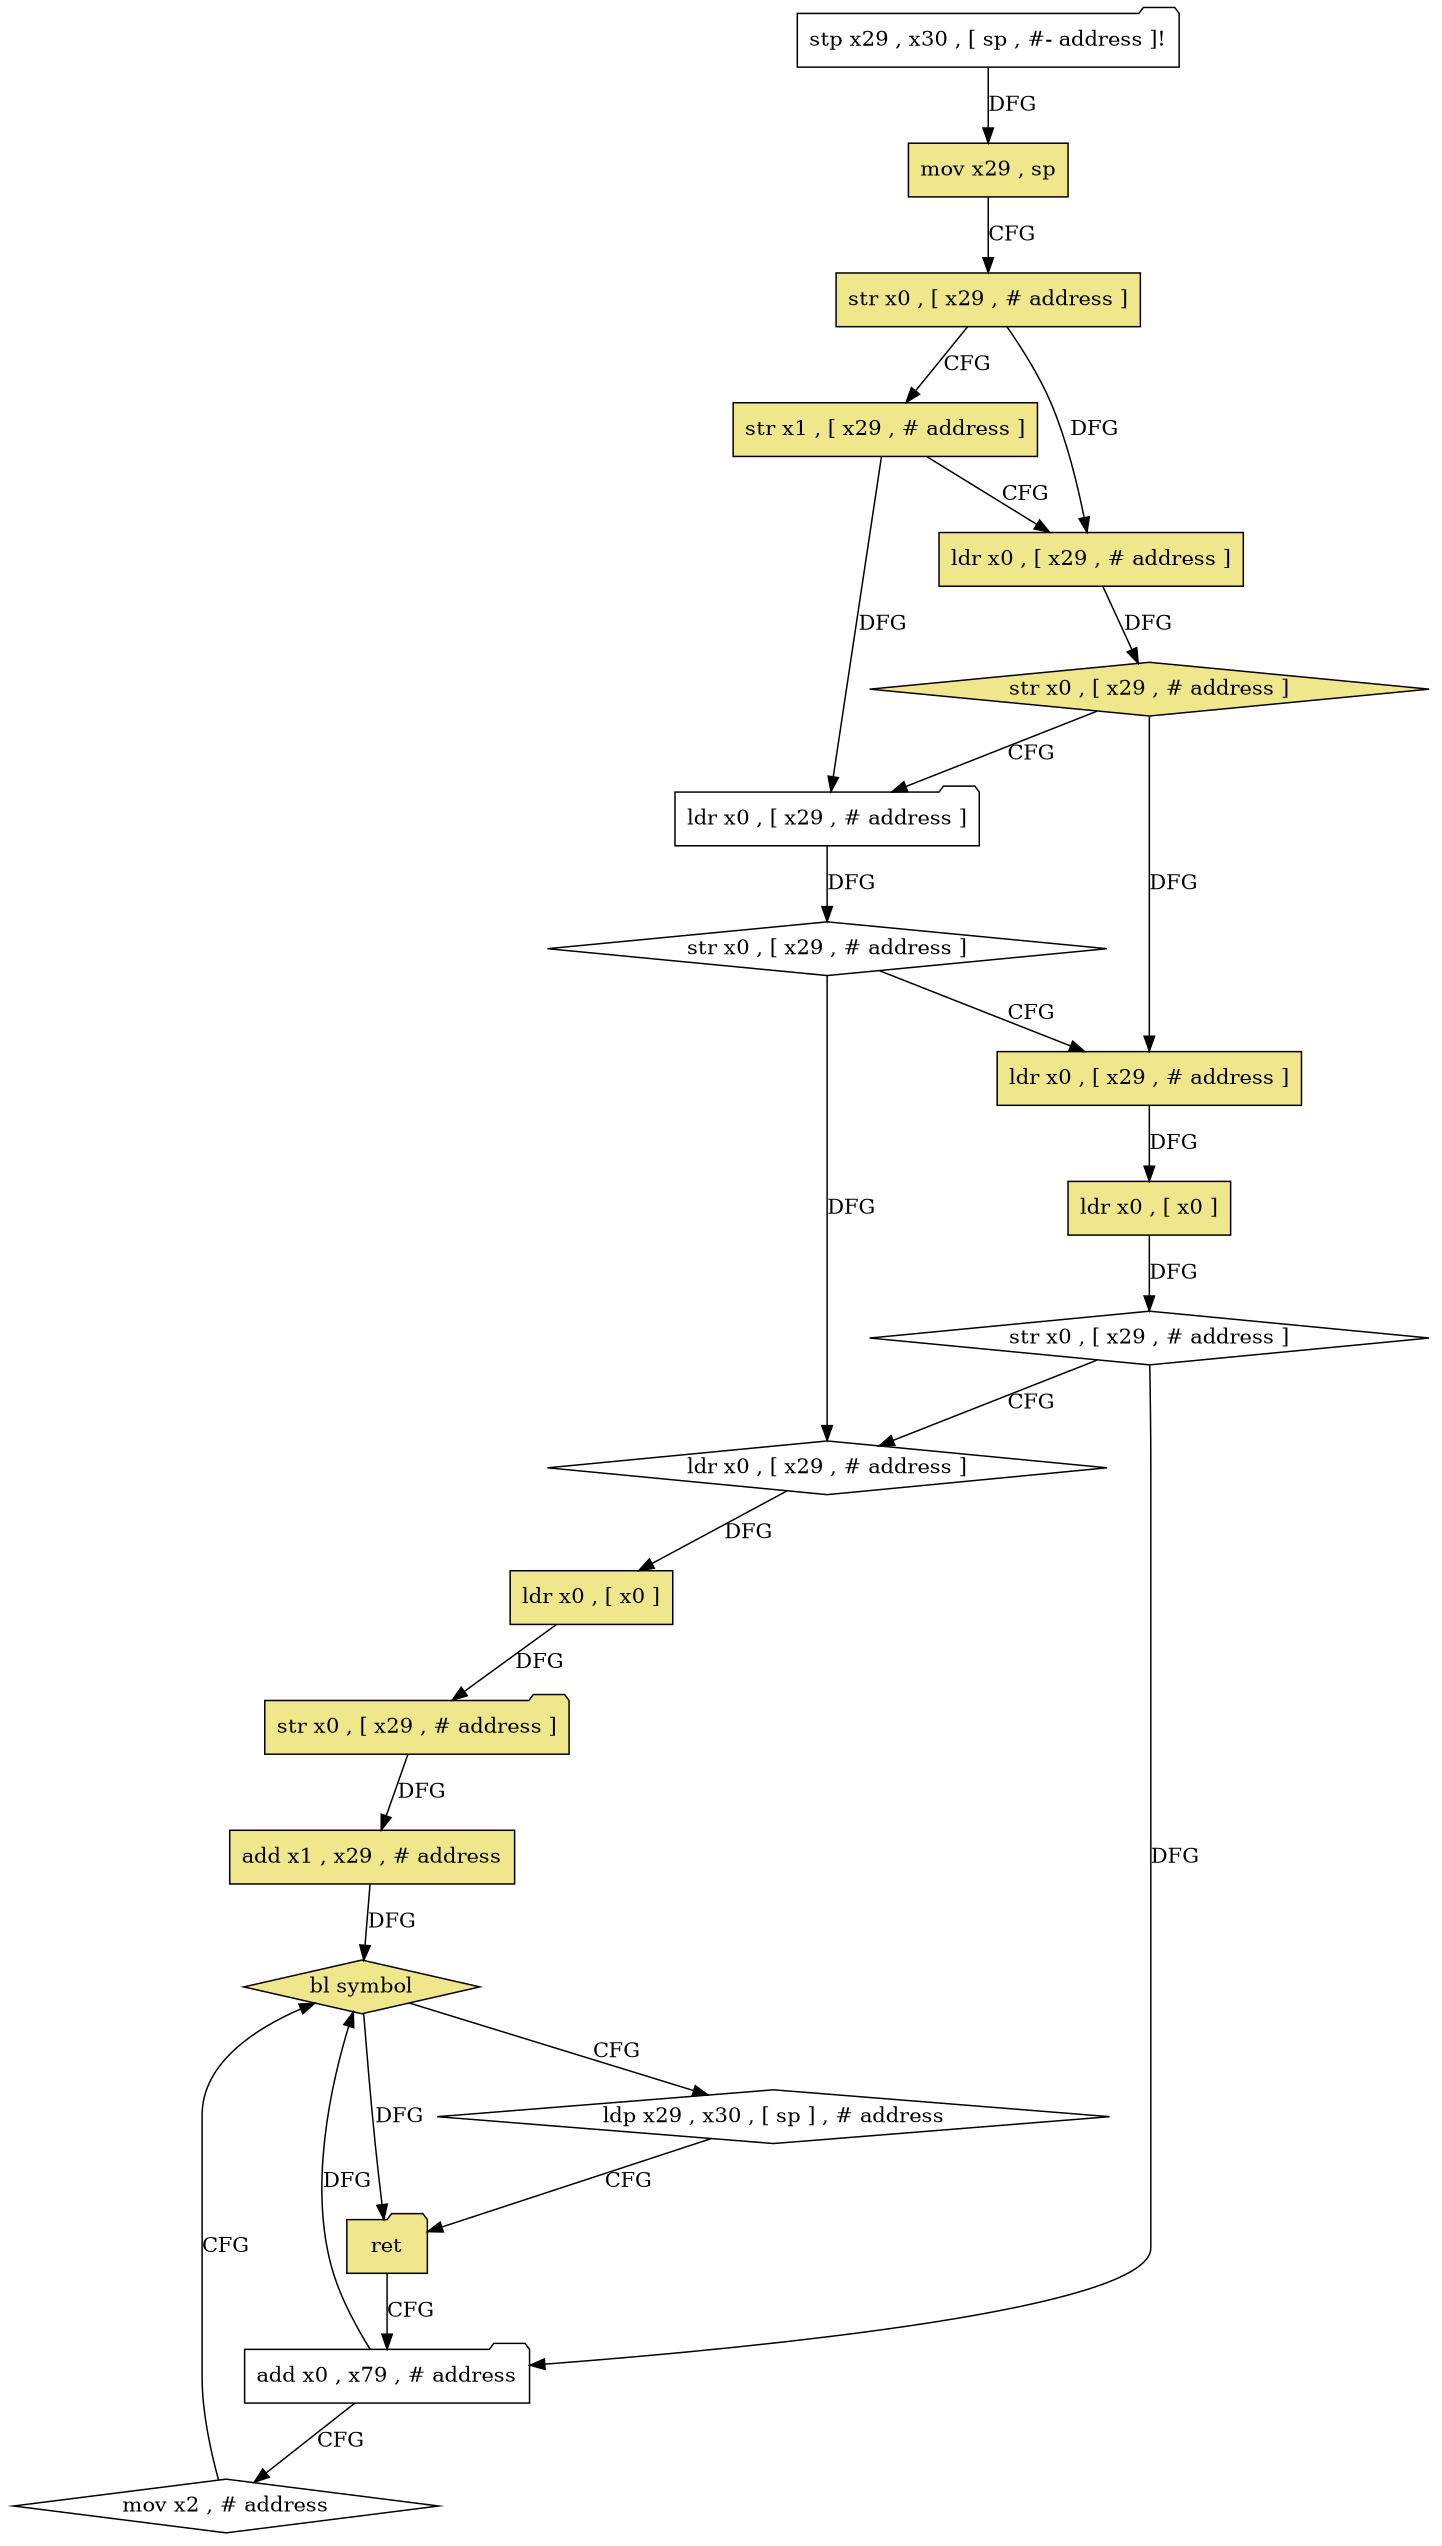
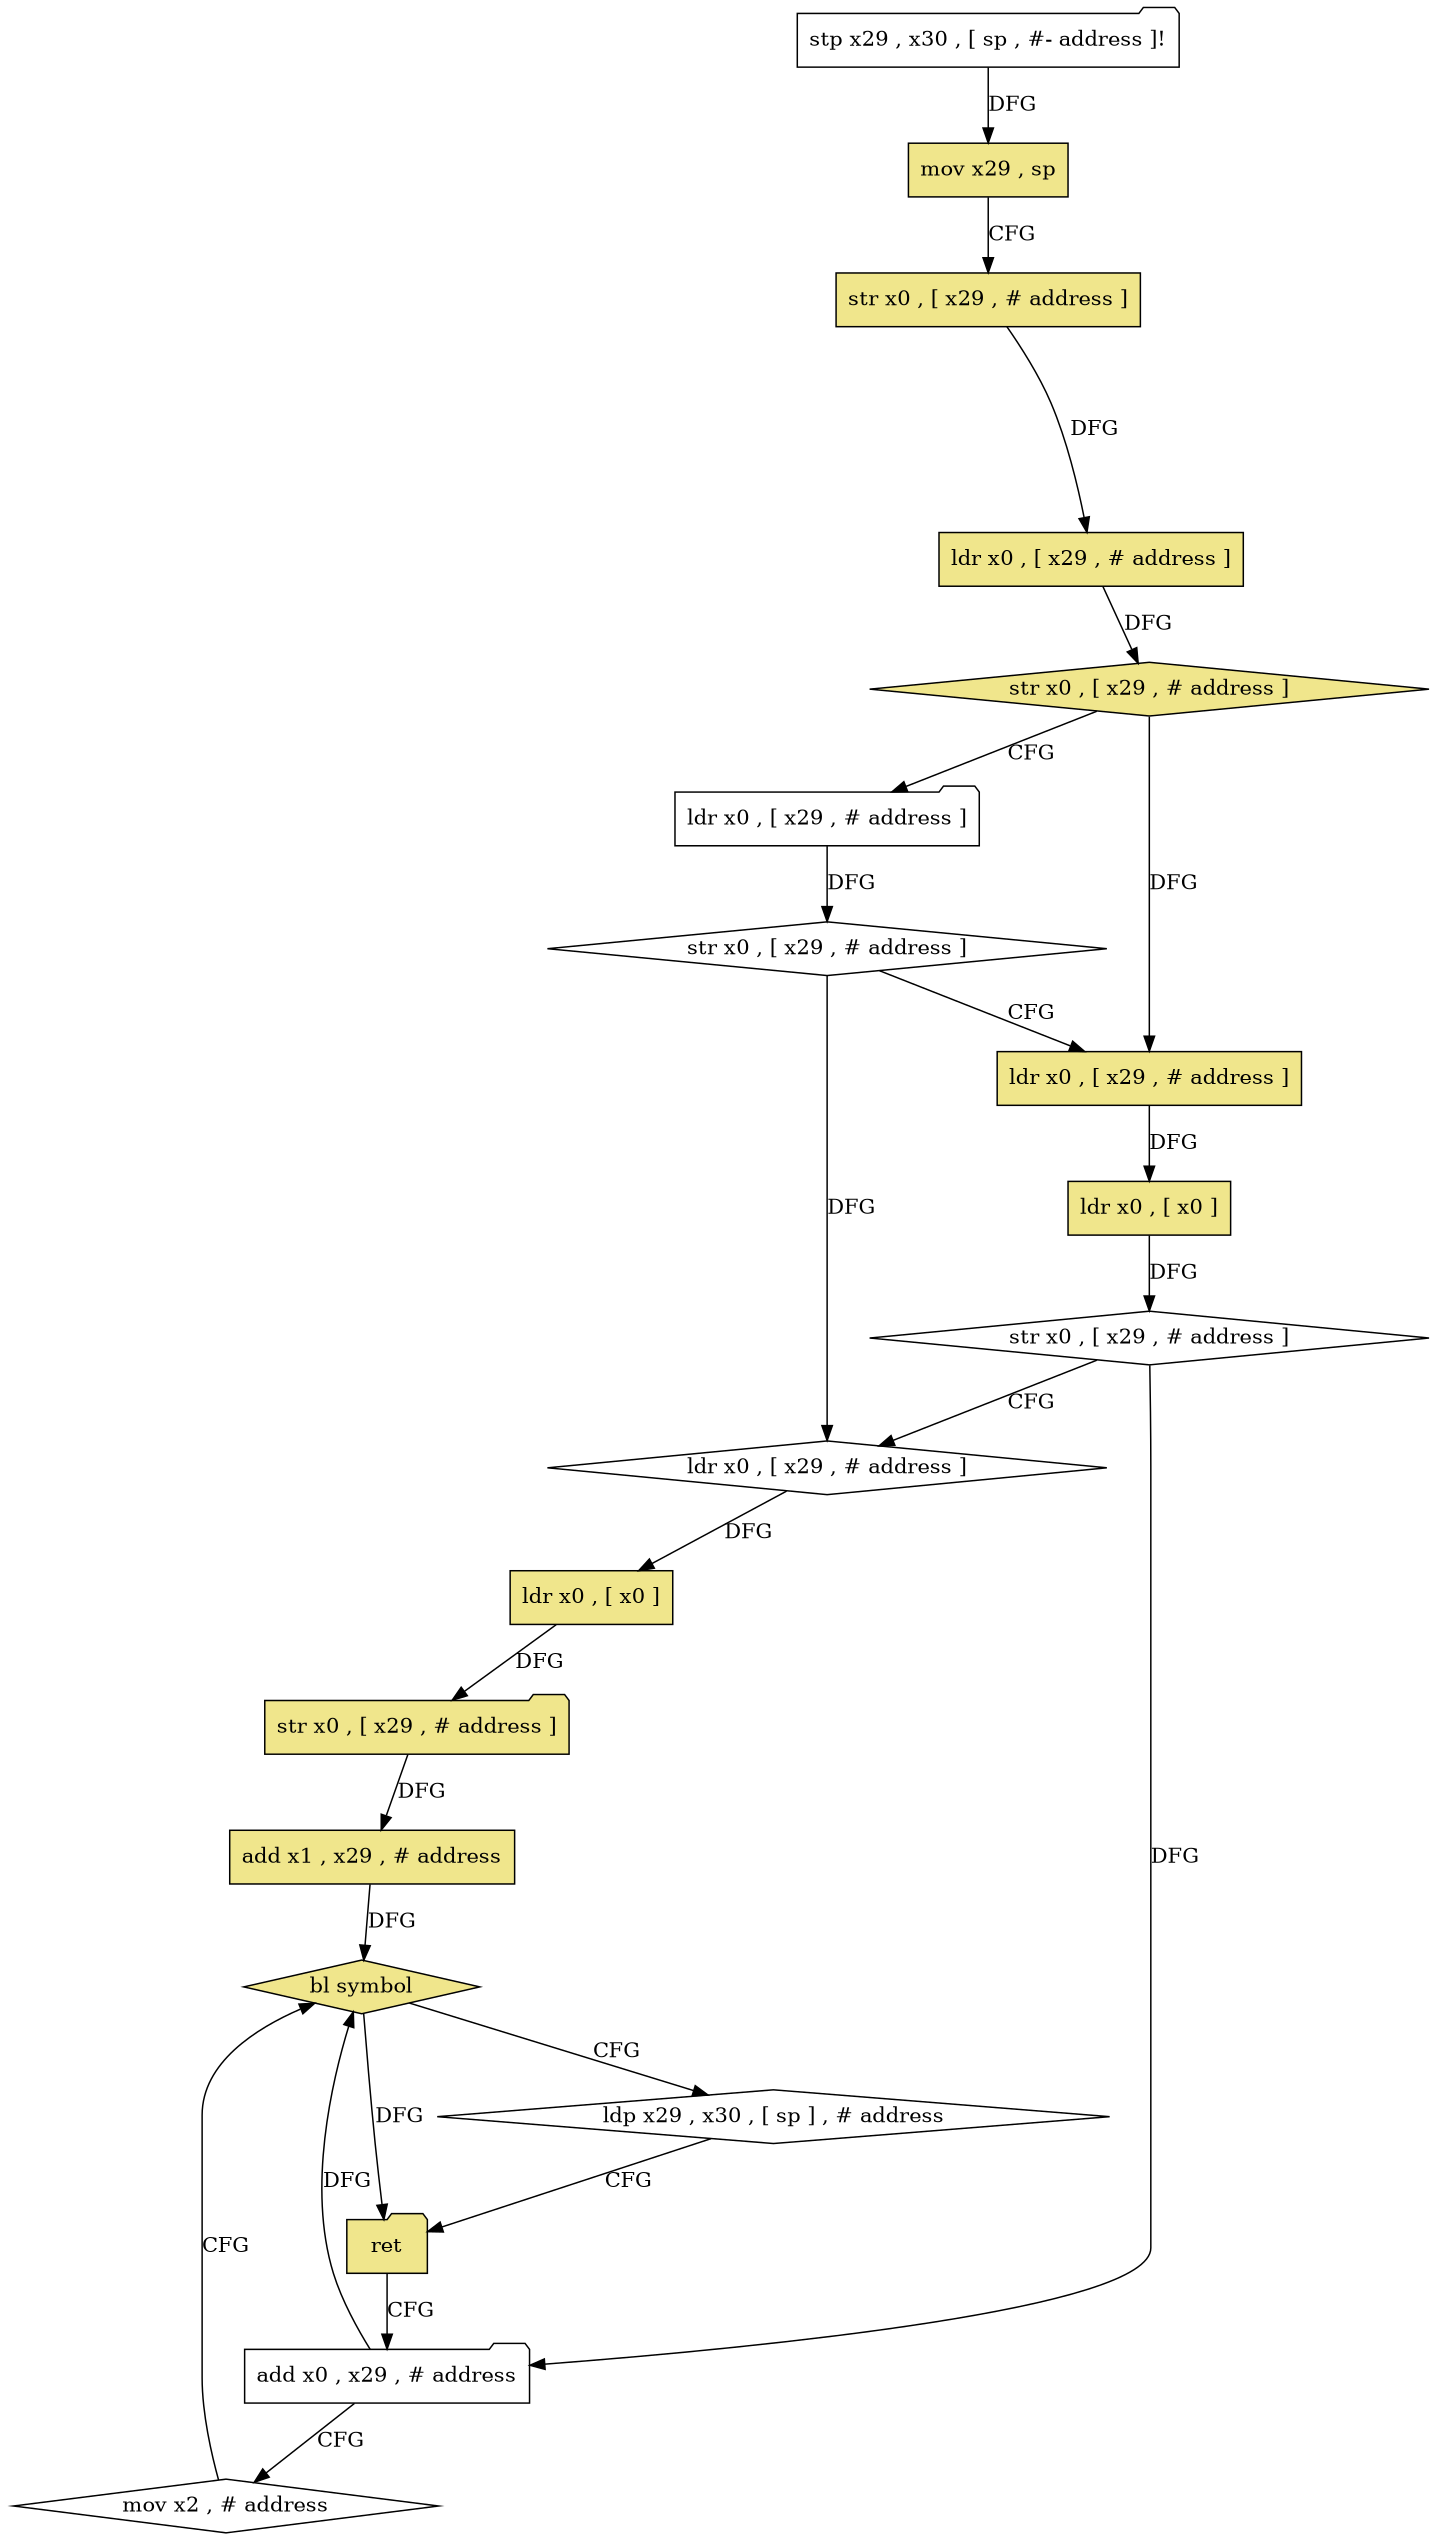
node "str x1 , [ x29 , # address ]": removed
node "add x0 , x79 , # address": label "add x0 , x79 , # address" -> "add x0 , x29 , # address"
